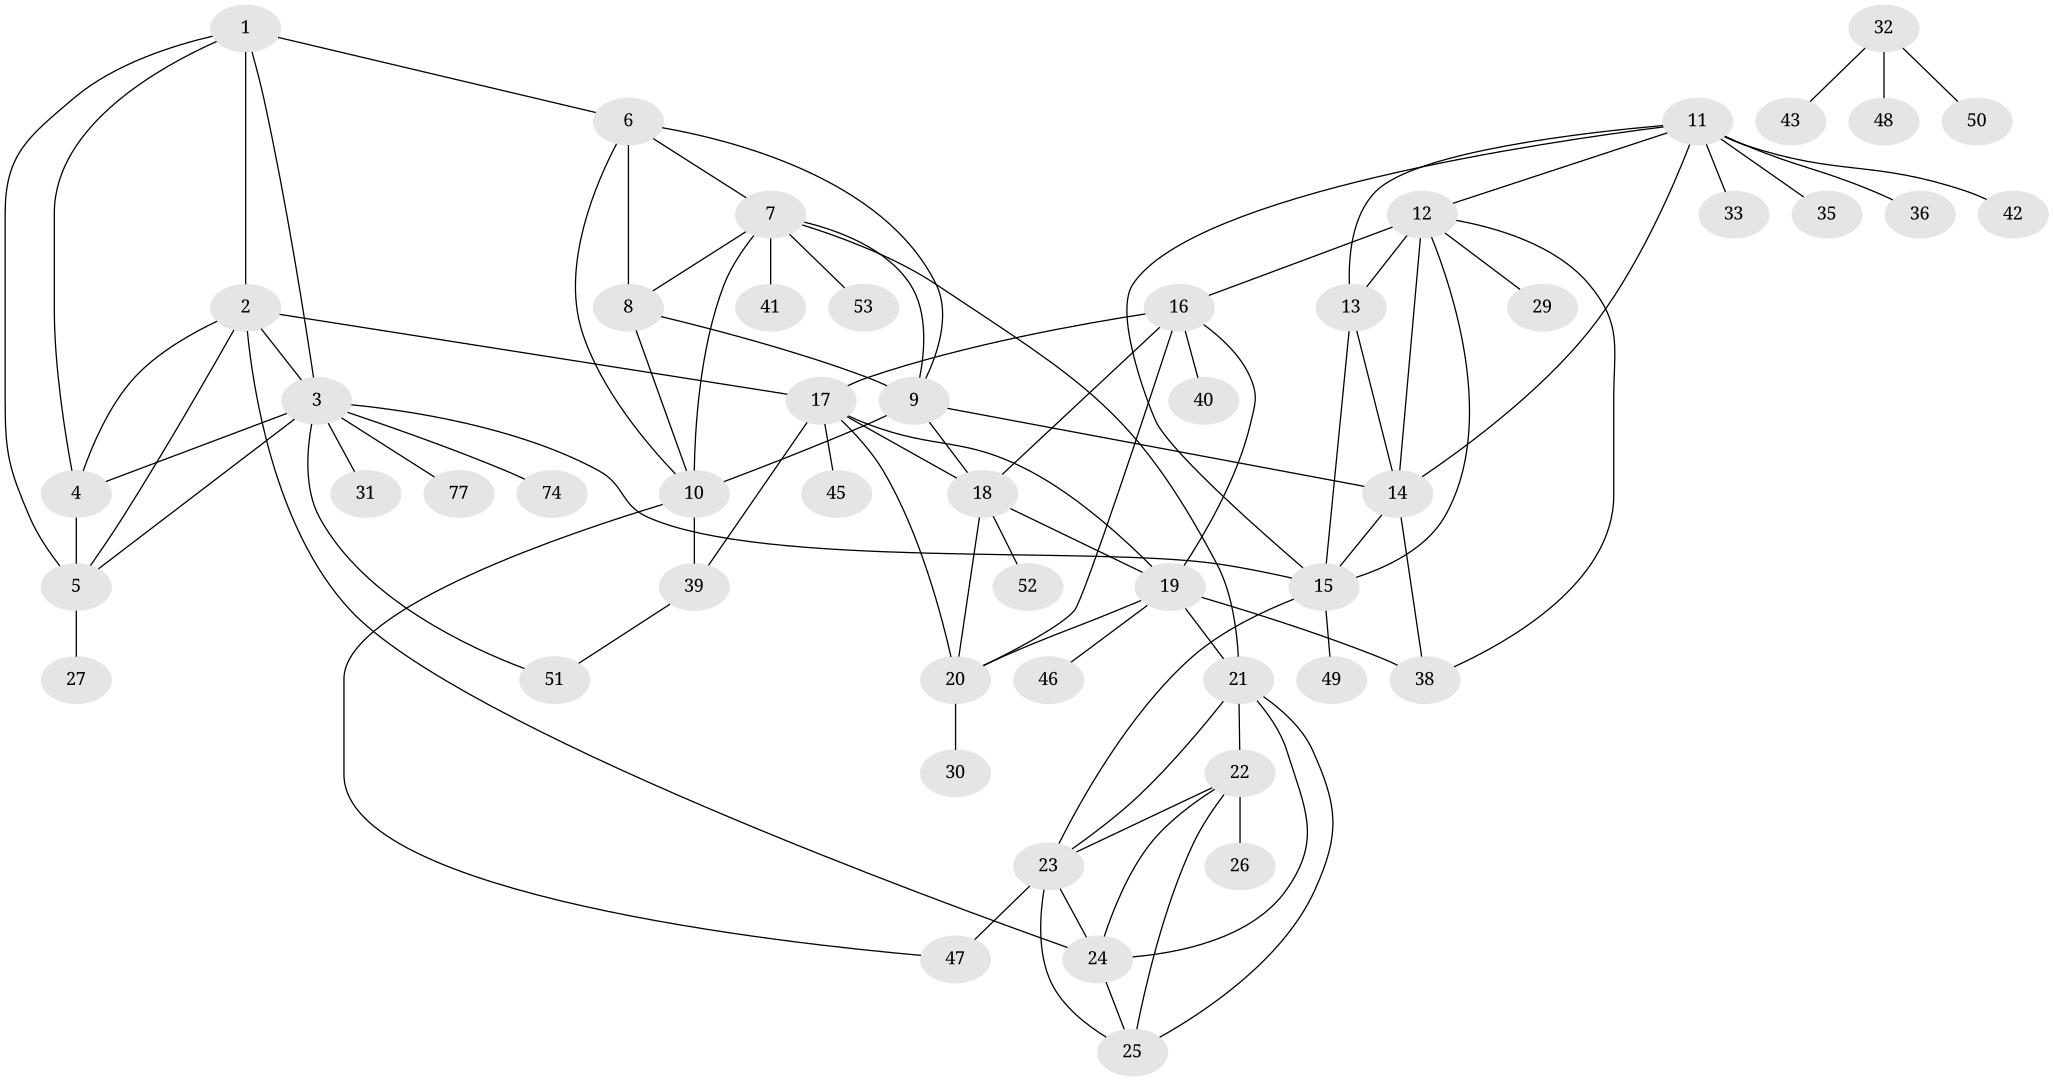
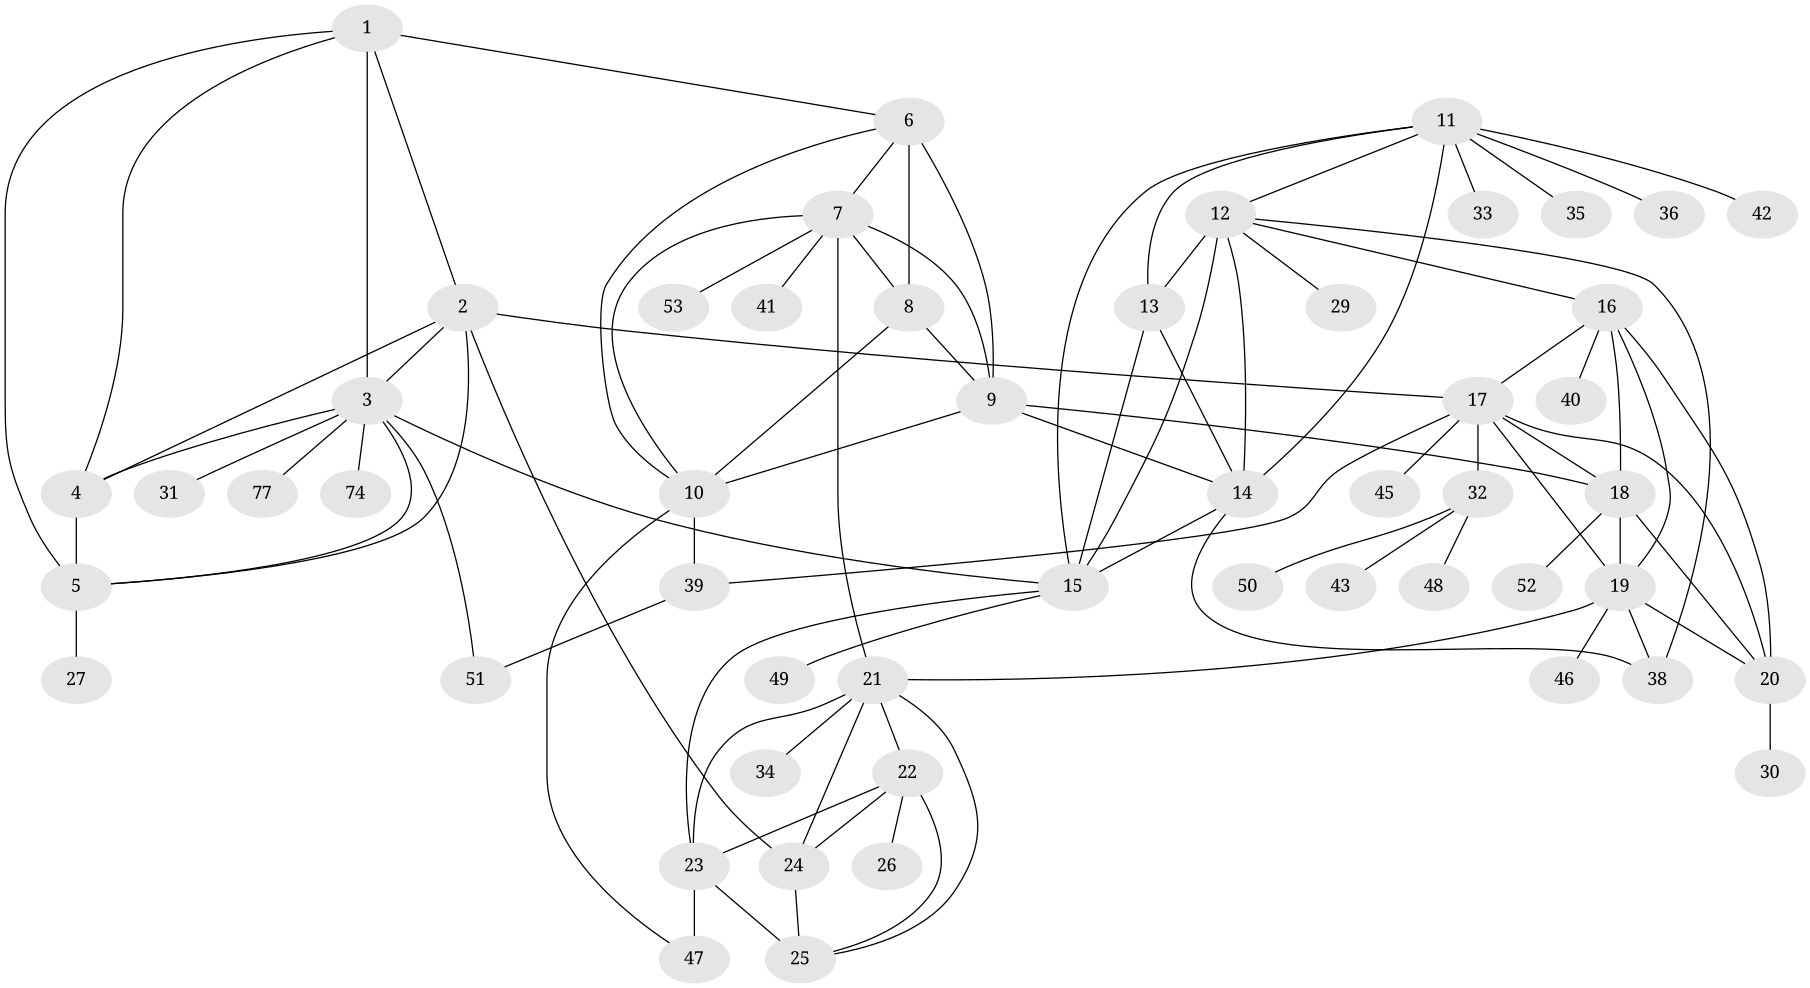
edge "17" -- "32": added
node "34": added
edge "23" -- "24": removed
